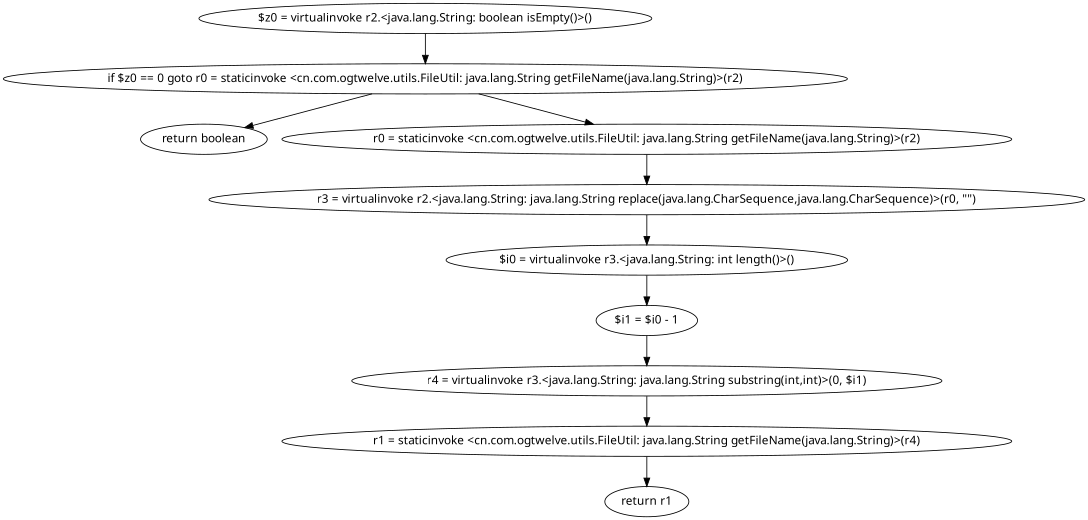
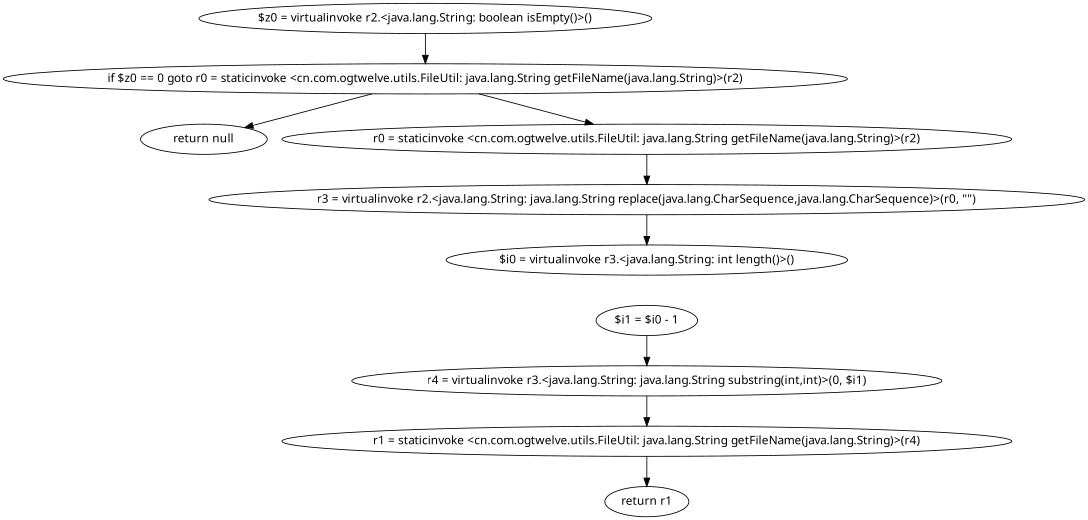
node "return boolean": label "return boolean" -> "return null"
edge "$i0 = virtualinvoke r3.<java.lang.String: int length()>()" -> "$i1 = $i0 - 1": removed
